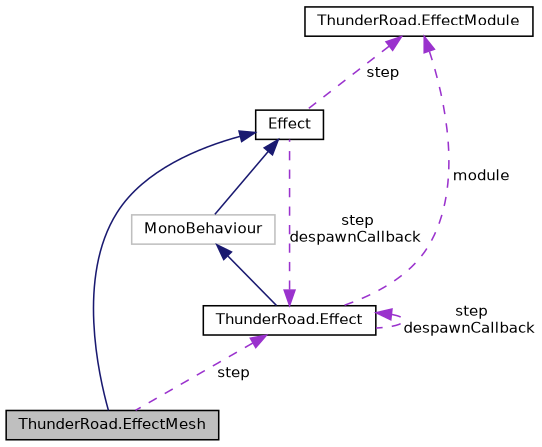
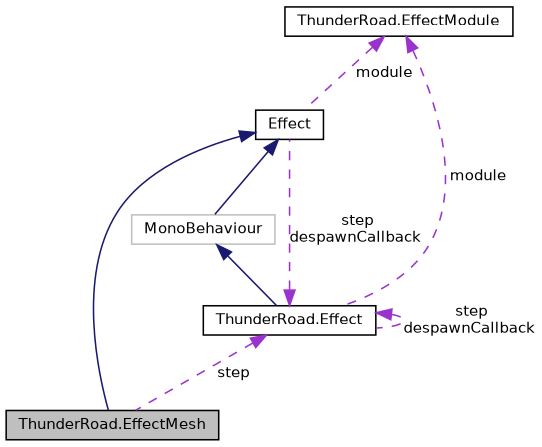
edge "Effect" -> "ThunderRoad.EffectModule": label " step" -> " module"
